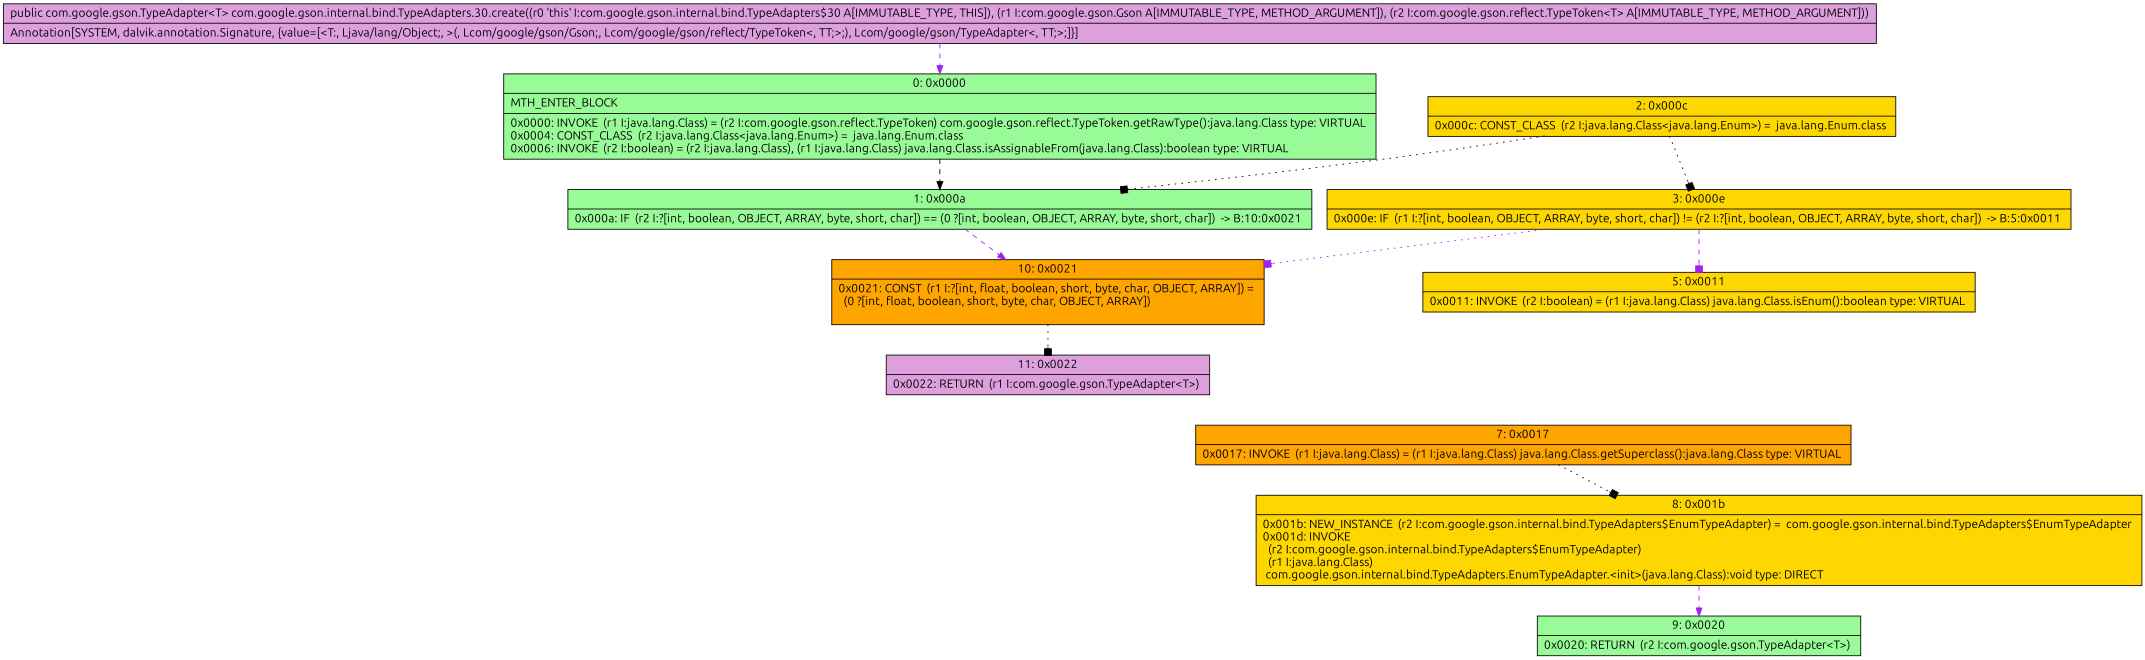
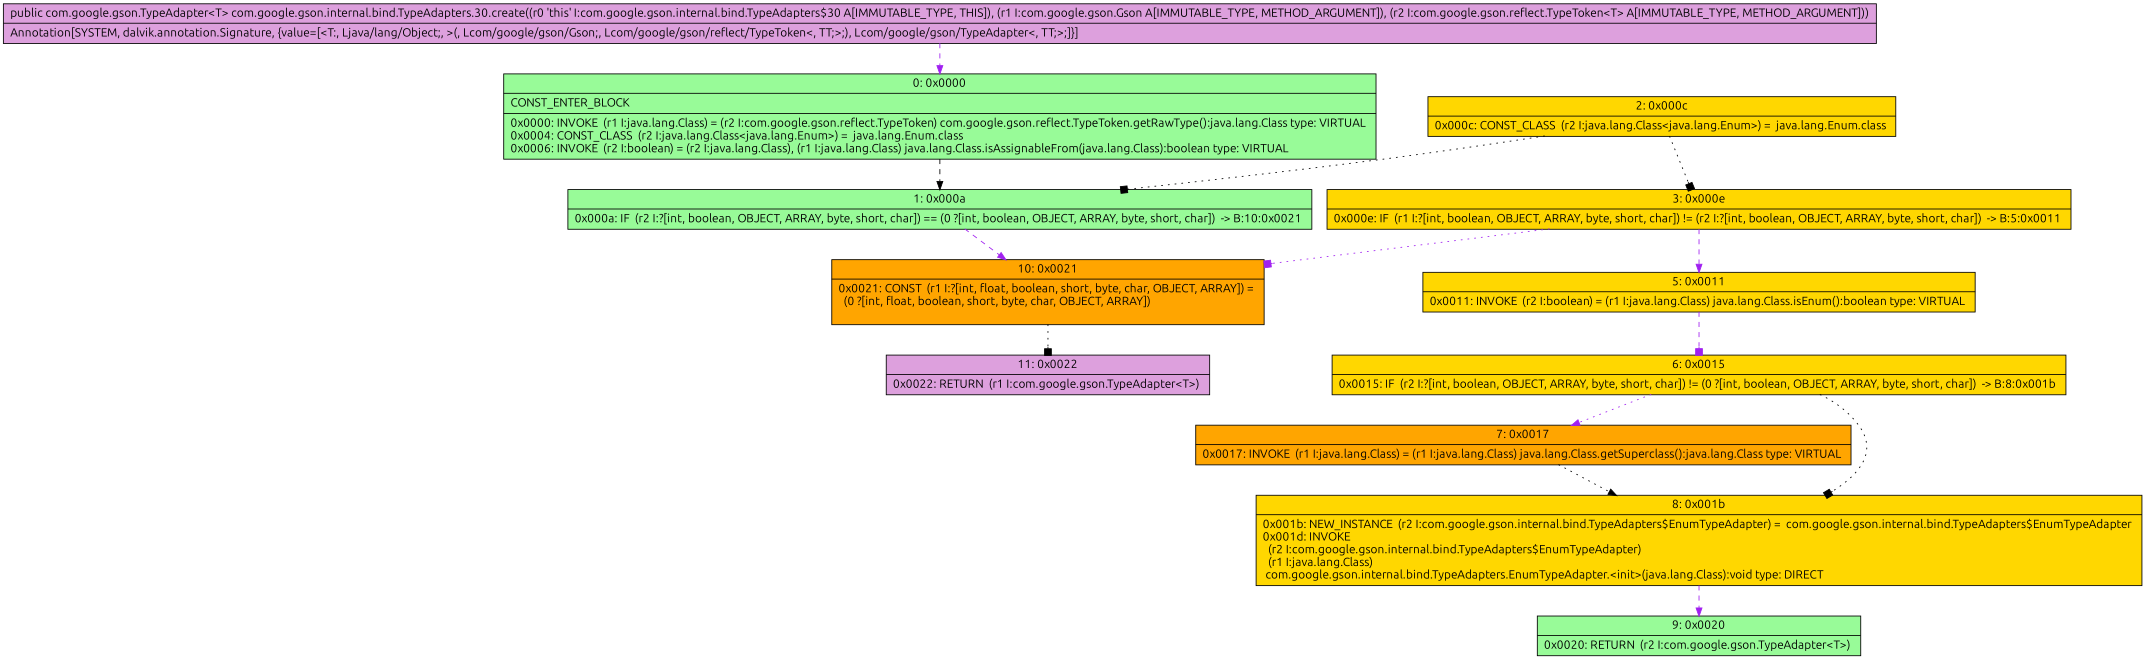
node "0: 0x0000": text "MTH_ENTER_BLOCK" -> "CONST_ENTER_BLOCK"
edge "3: 0x000e" -> "5: 0x0011": arrowhead box -> normal
node "6: 0x0015": added
edge "7: 0x0017" -> "8: 0x001b": arrowhead box -> normal
